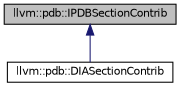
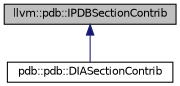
node "llvm::pdb::DIASectionContrib": label "llvm::pdb::DIASectionContrib" -> "pdb::pdb::DIASectionContrib"
